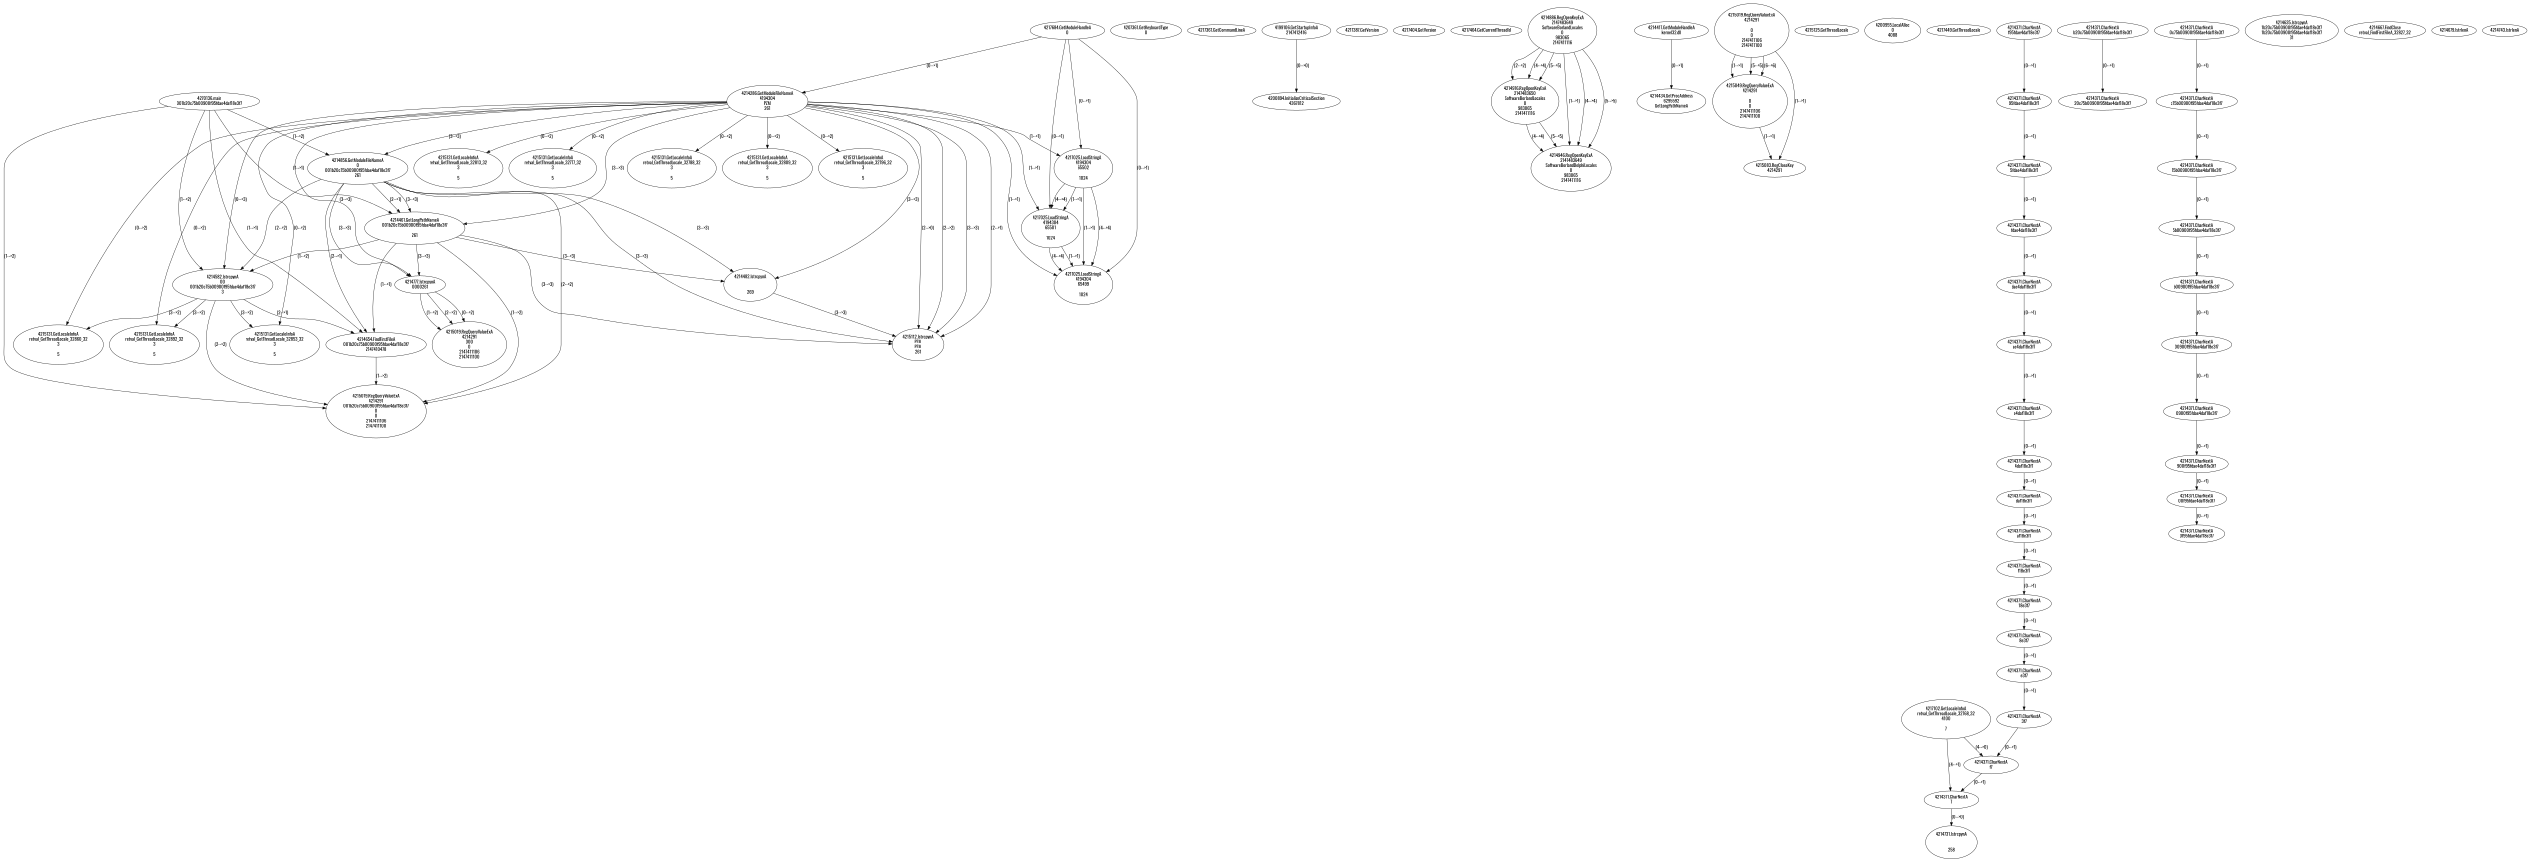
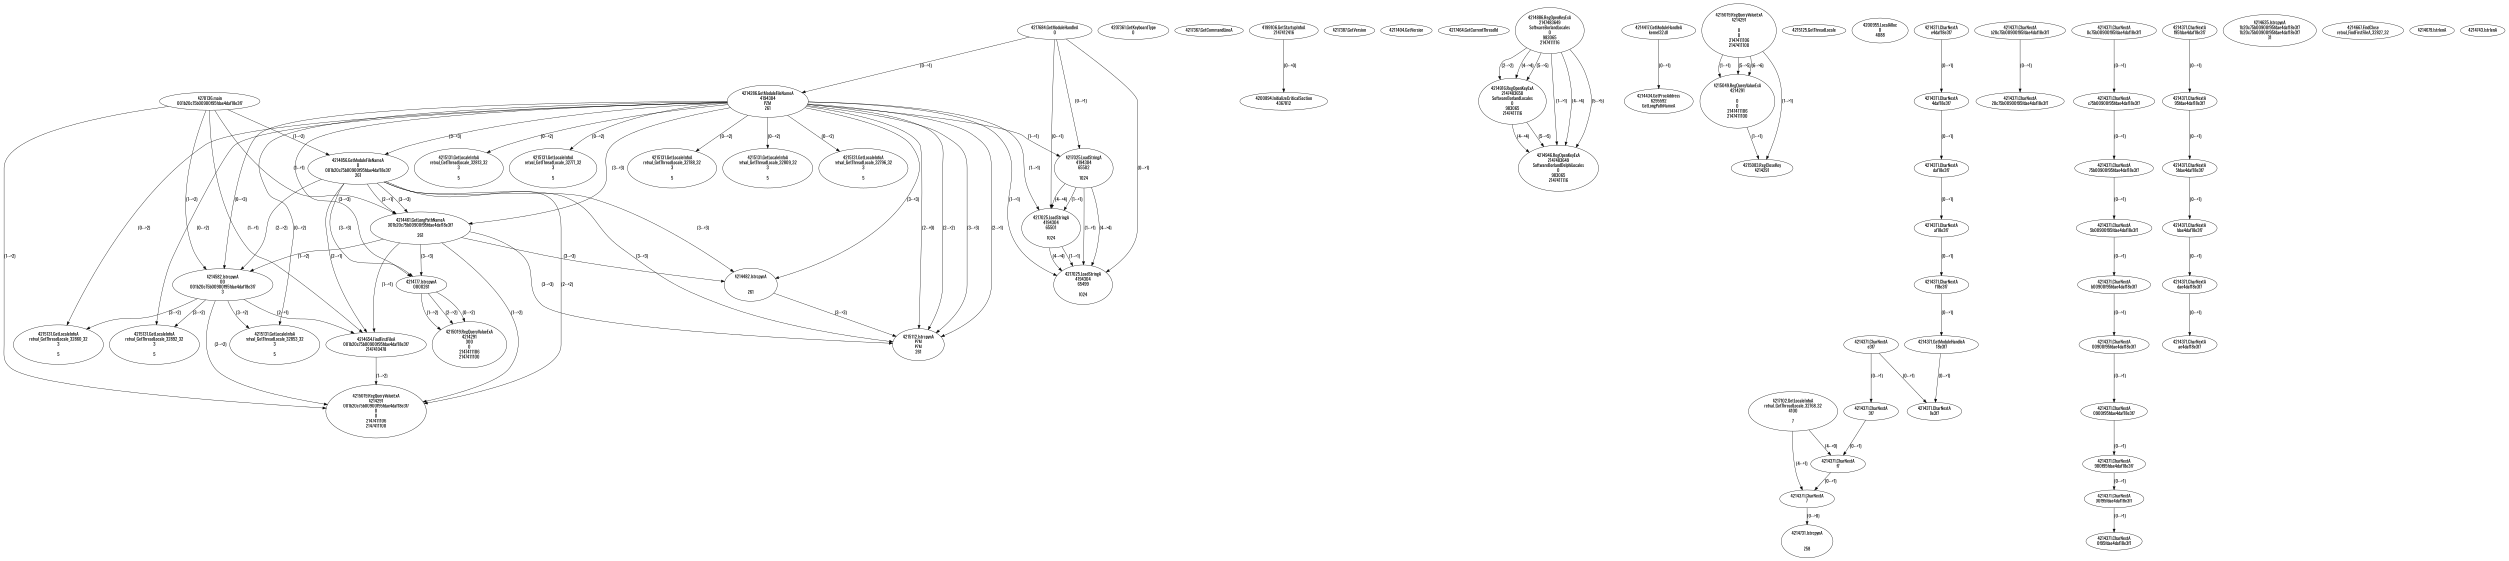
node "4217449.GetThreadLocale": removed
node "4214482.lstrcpynA 269": label "4214482.lstrcpynA 269" -> "4214482.lstrcpynA 261"
edge "4214371.CharNextA ae4daf18e3f7" -> "4214371.CharNextA e4daf18e3f7": removed, label "(0-->1)"
node "4214371.CharNextA 18e3f7": label "4214371.CharNextA 18e3f7" -> "4214371.GetModuleHandleA 18e3f7"
edge "4214371.CharNextA 8e3f7" -> "4214371.CharNextA e3f7": reversed
